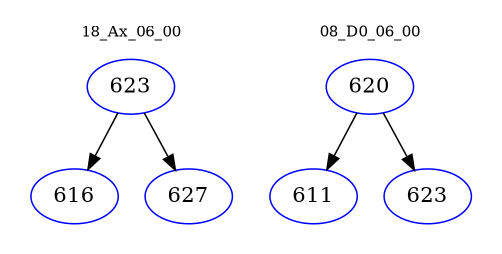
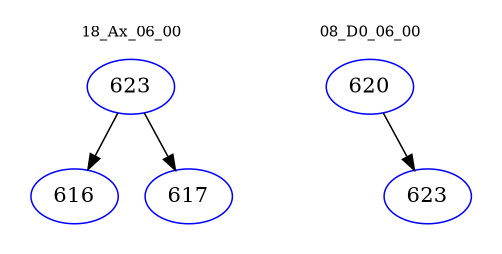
node "627": label "627" -> "617"
node "611": removed
